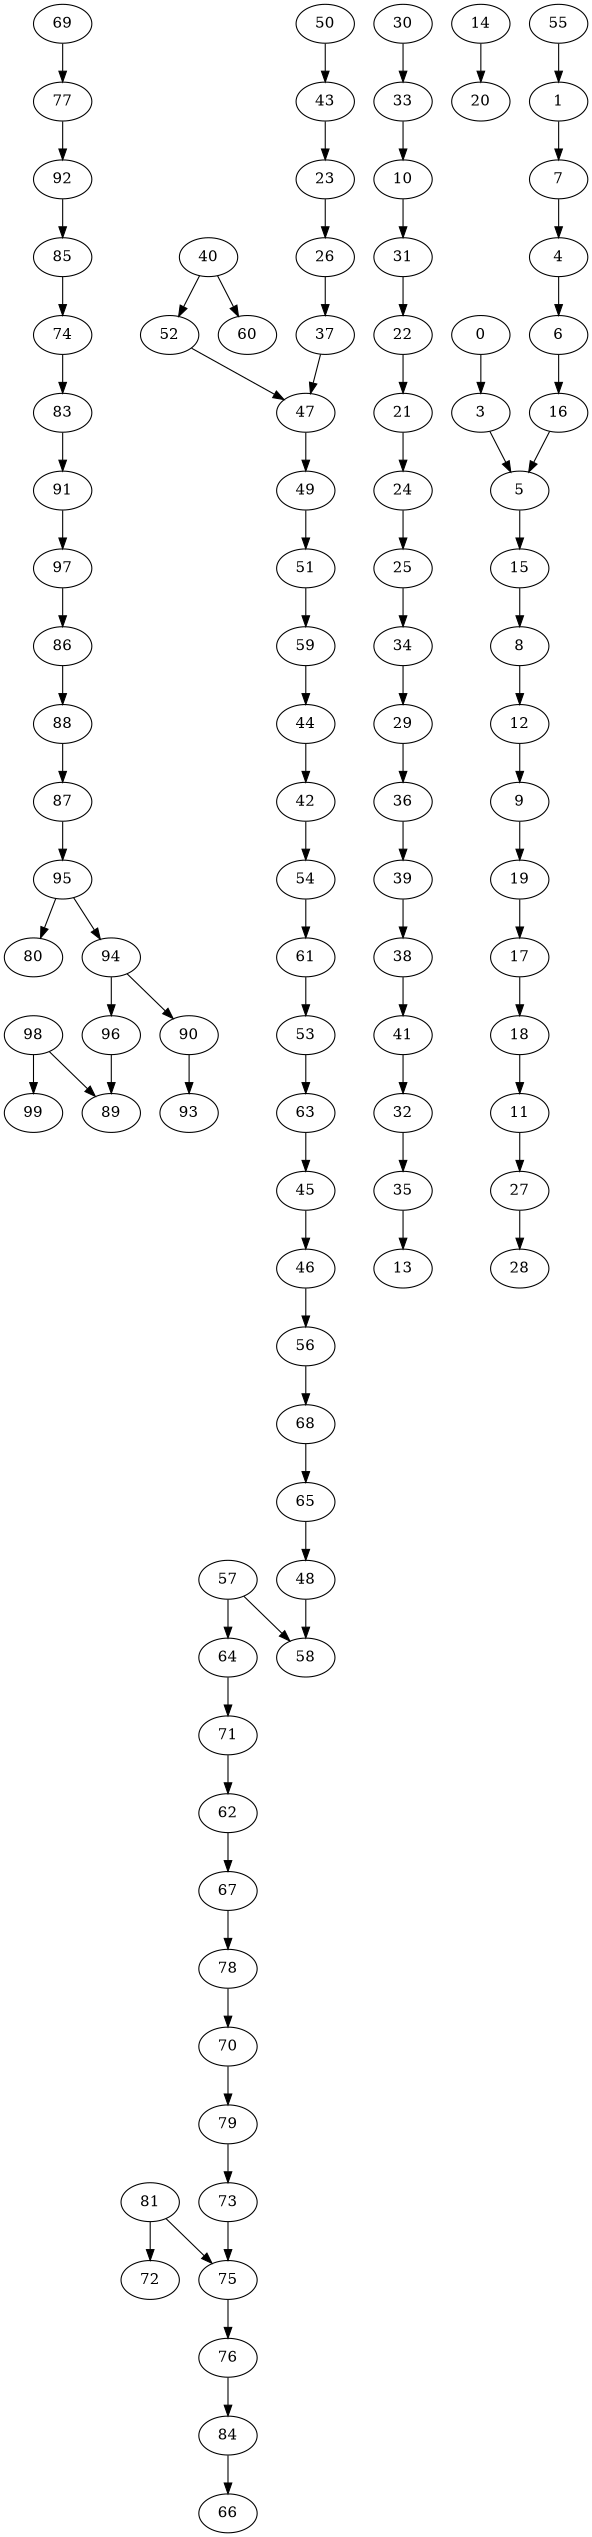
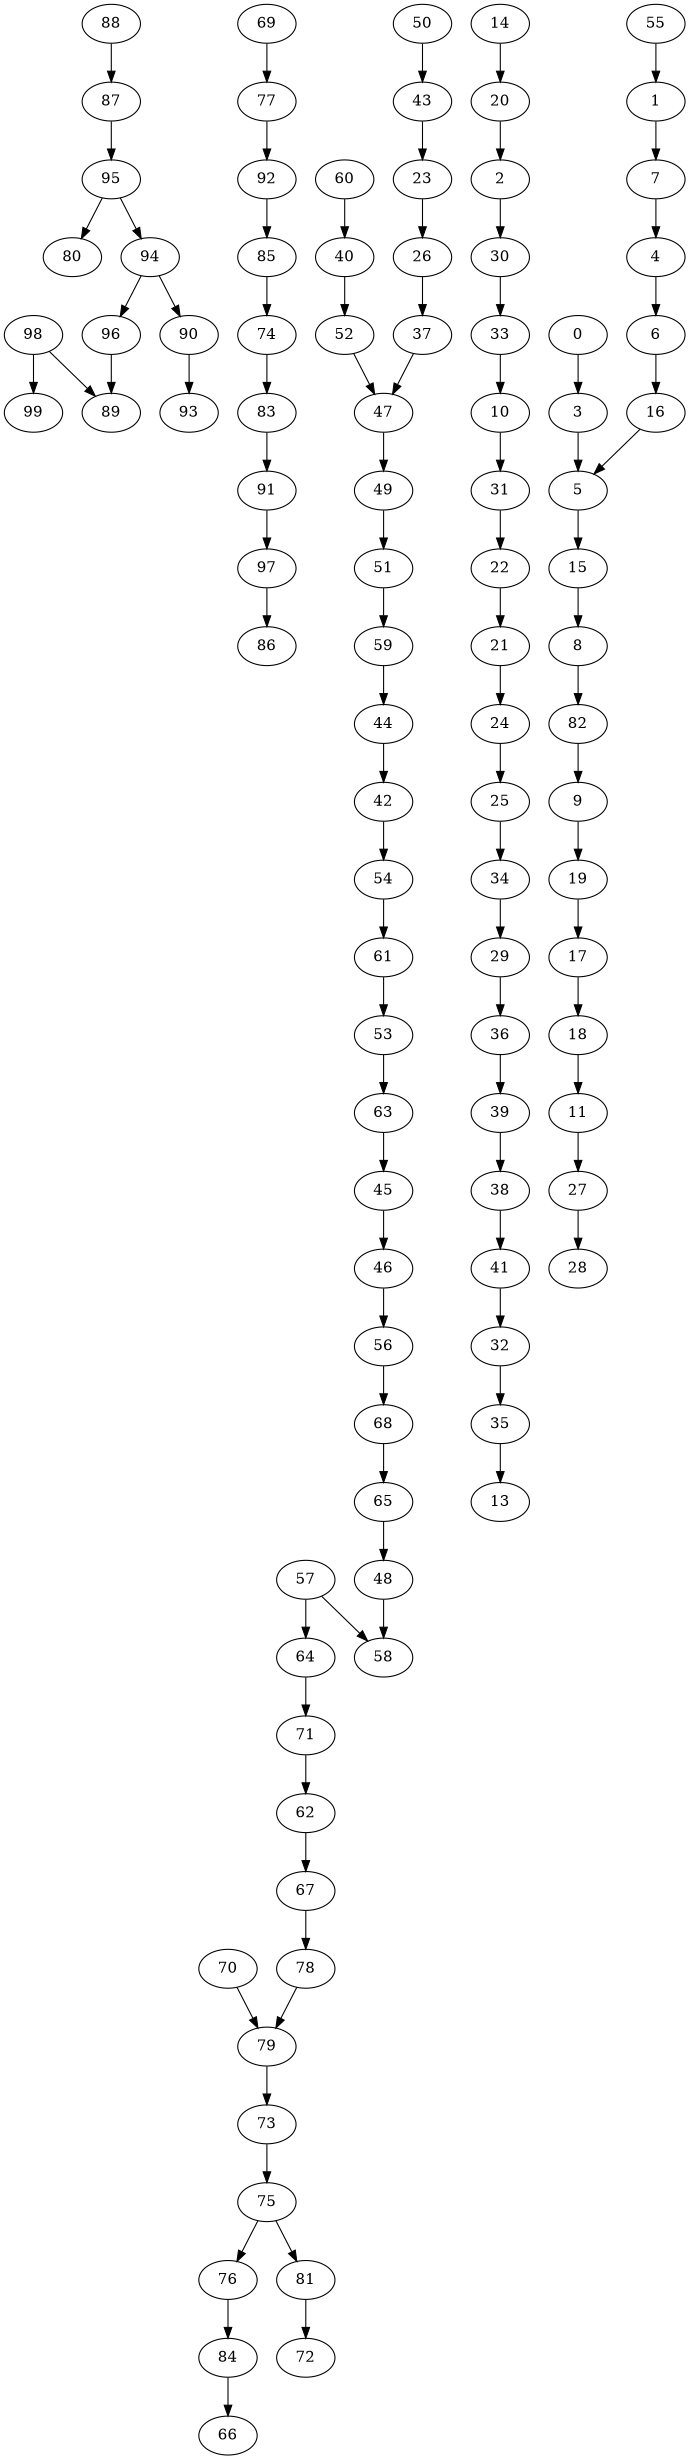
node "2": added
edge "40" -> "60": reversed
edge "86" -> "88": removed
node "12": label "12" -> "82"
edge "78" -> "70": now "78" -> "79"
edge "81" -> "75": reversed
